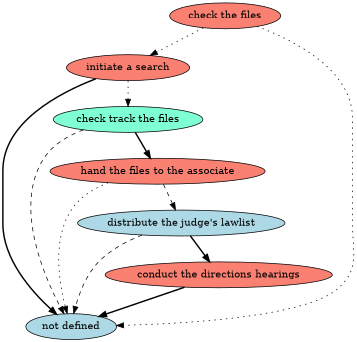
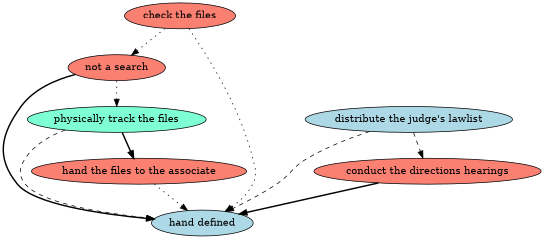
node "initiate a search": label "initiate a search" -> "not a search"
node "check track the files": label "check track the files" -> "physically track the files"
edge "hand the files to the associate" -> "distribute the judge's lawlist": removed
edge "distribute the judge's lawlist" -> "conduct the directions hearings": style bold -> dashed
node "not defined": label "not defined" -> "hand defined"
